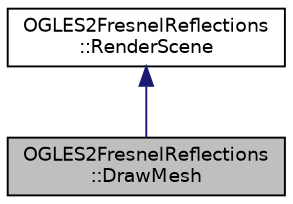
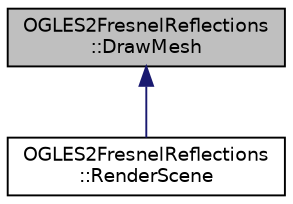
edge "OGLES2FresnelReflections ::DrawMesh" -> "OGLES2FresnelReflections ::RenderScene": reversed
